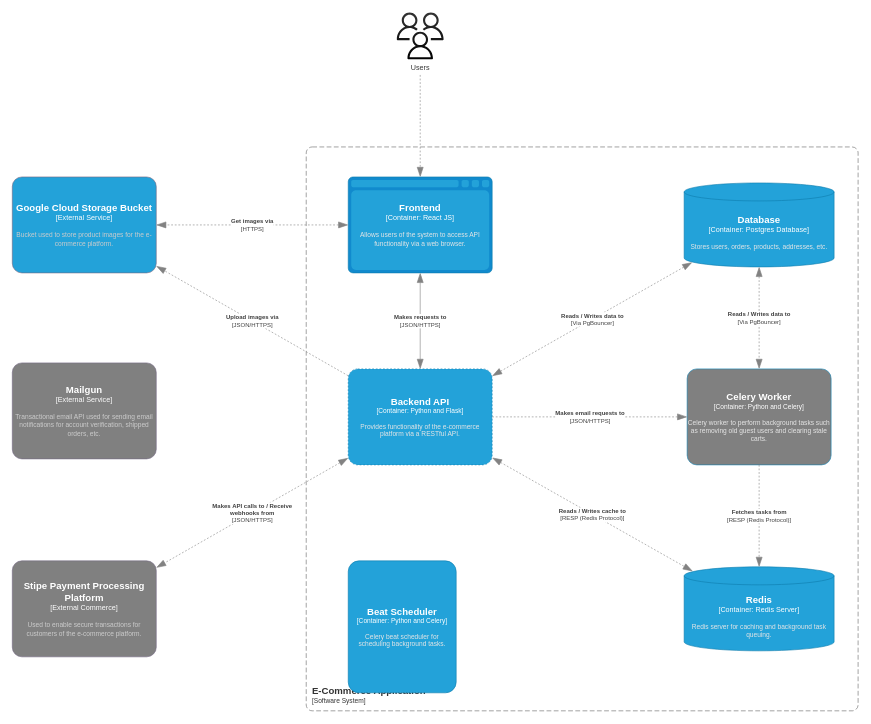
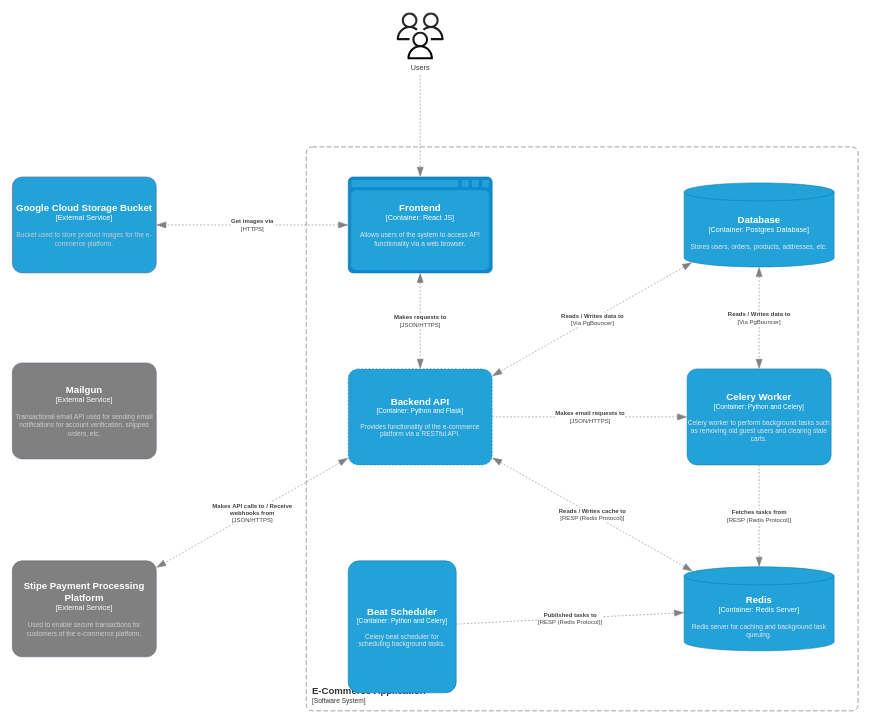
edge "Backend API [Container: Python and Flask] Provides functionality of the e-commerce platform via a RESTful API." -> "Google Cloud Storage Bucket [External Service] Bucket used to store product images for the e-commerce platform.": removed, label "Upload images via [JSON/HTTPS]"
edge "Frontend [Container: React JS] Allows users of the system to access API functionality via a web browser." -- "Backend API [Container: Python and Flask] Provides functionality of the e-commerce platform via a RESTful API.": style solid -> dashed
node "Celery Worker [Container: Python and Celery] Celery worker to perform background tasks such as removing old guest users and clearing stale carts.": fillcolor #808080 -> #23a2d9
node "Stipe Payment Processing Platform [External Commerce] Used to enable secure transactions for customers of the e-commerce platform.": label "Stipe Payment Processing Platform [External Commerce] Used to enable secure transactions for customers of the e-commerce platform." -> "Stipe Payment Processing Platform [External Service] Used to enable secure transactions for customers of the e-commerce platform."
edge "Beat Scheduler [Container: Python and Celery] Celery beat scheduler for scheduling background tasks." -> "Redis [Container: Redis Server] Redis server for caching and background task queuing.": added, label "Published tasks to [RESP (Redis Protocol)]"
